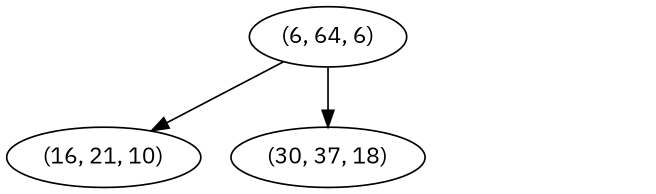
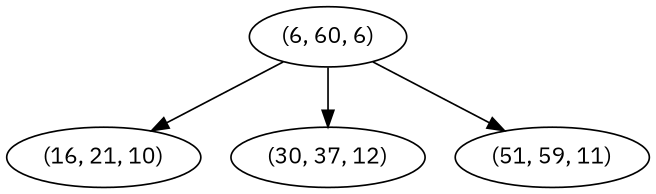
node "(6, 64, 6)": label "(6, 64, 6)" -> "(6, 60, 6)"
node "(30, 37, 18)": label "(30, 37, 18)" -> "(30, 37, 12)"
node "(51, 59, 11)": added
